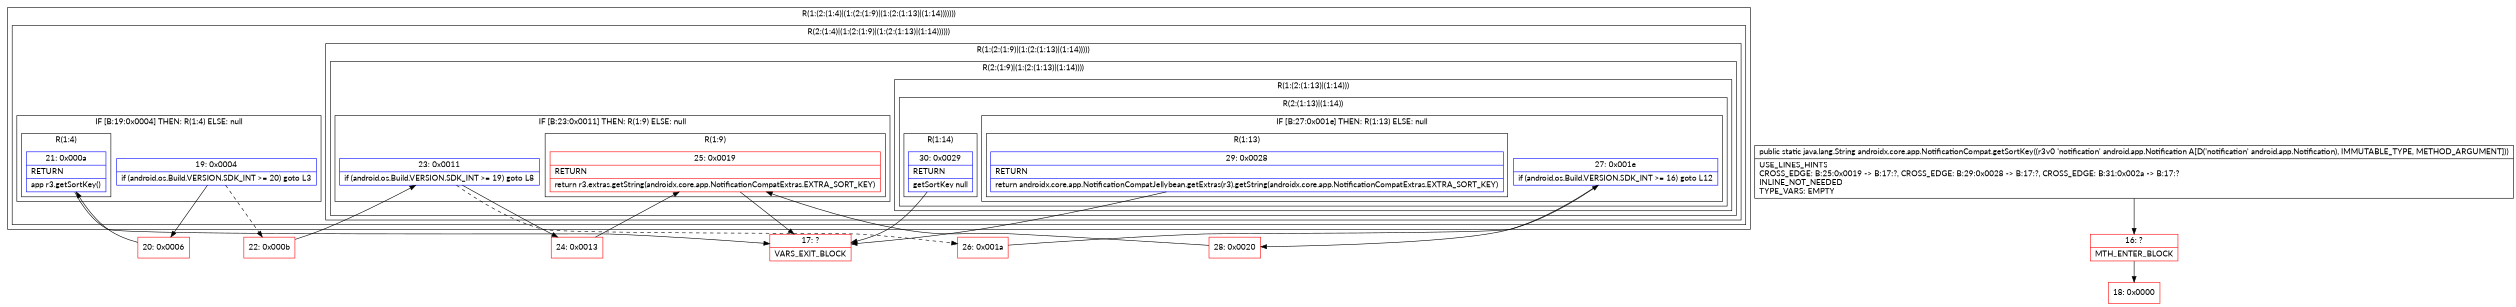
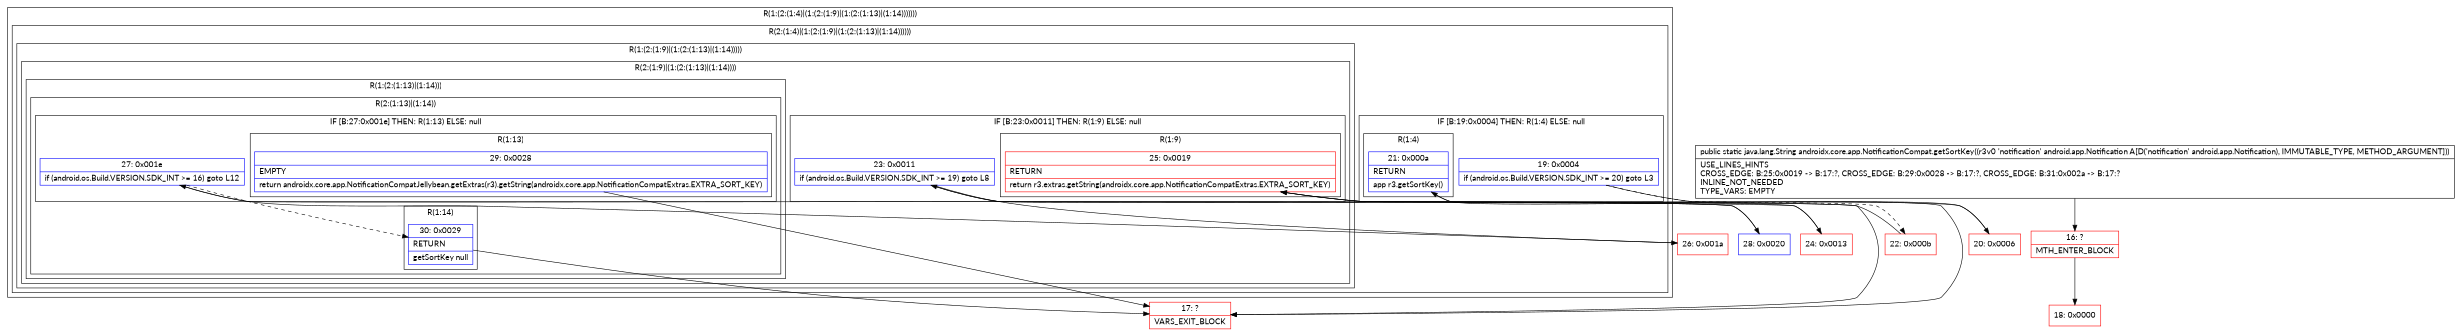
node "29: 0x0028": text "RETURN" -> "EMPTY"
edge "27: 0x001e" -> "30: 0x0029": added
edge "23: 0x0011" -> "26: 0x001a": style dashed -> solid
node "28: 0x0020": color red -> blue
